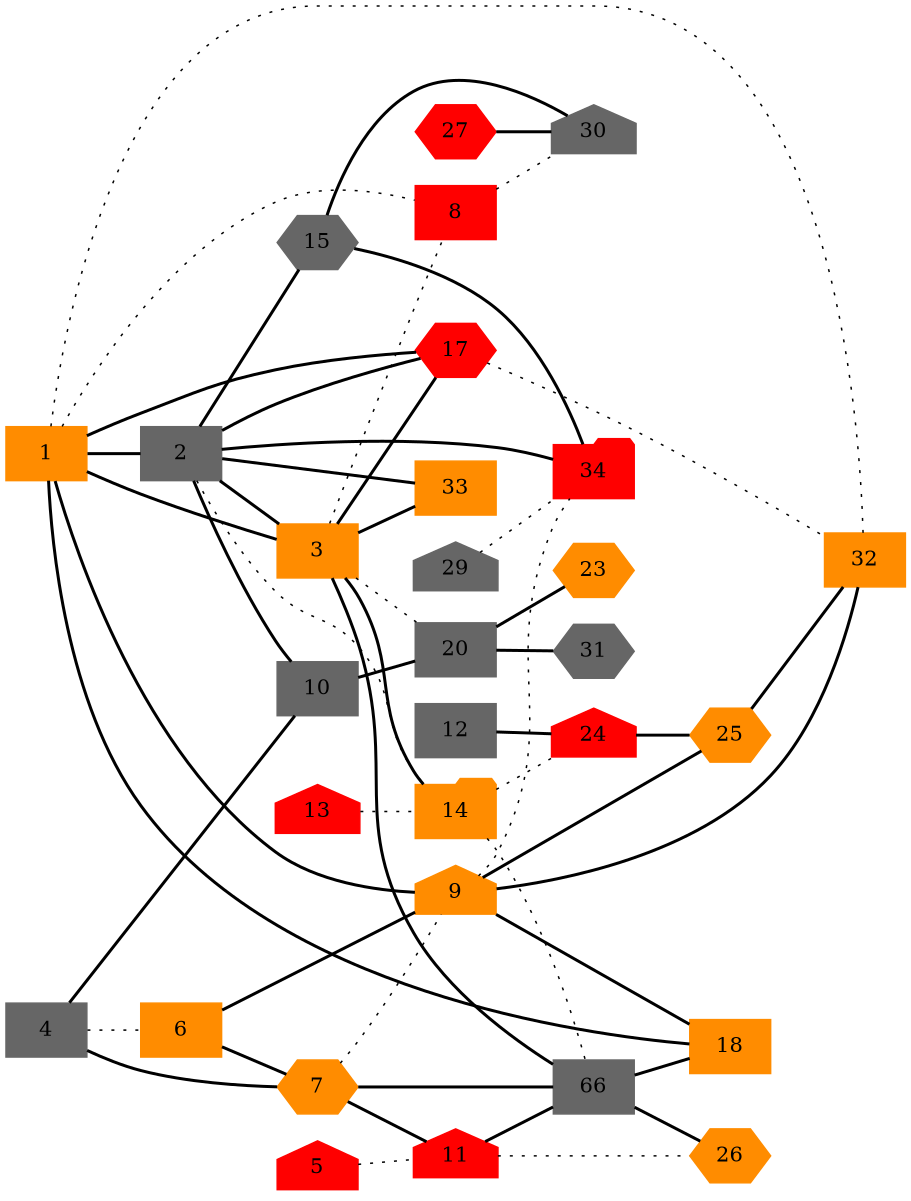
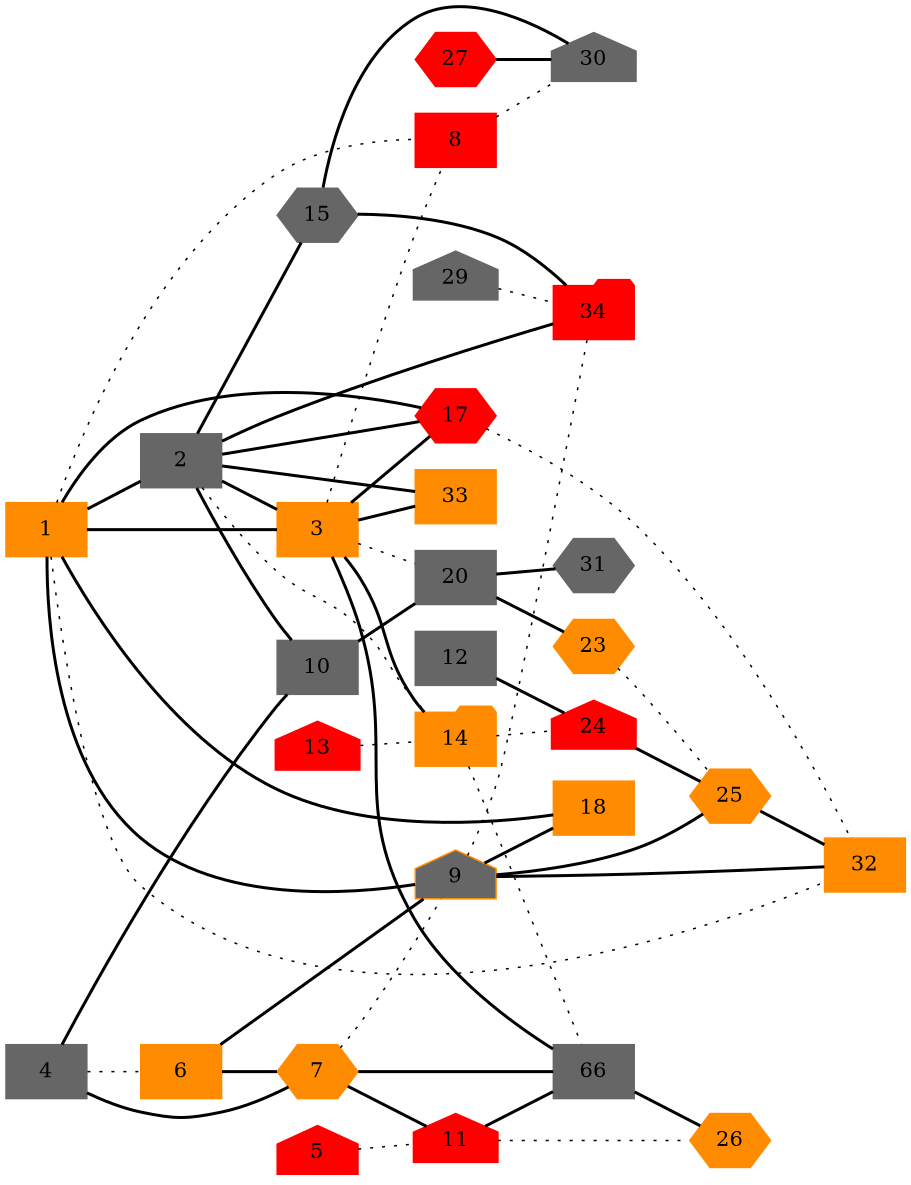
edge "23" -- "25": added
node "9": fillcolor darkorange -> gray40
edge "18" -- "66": removed
